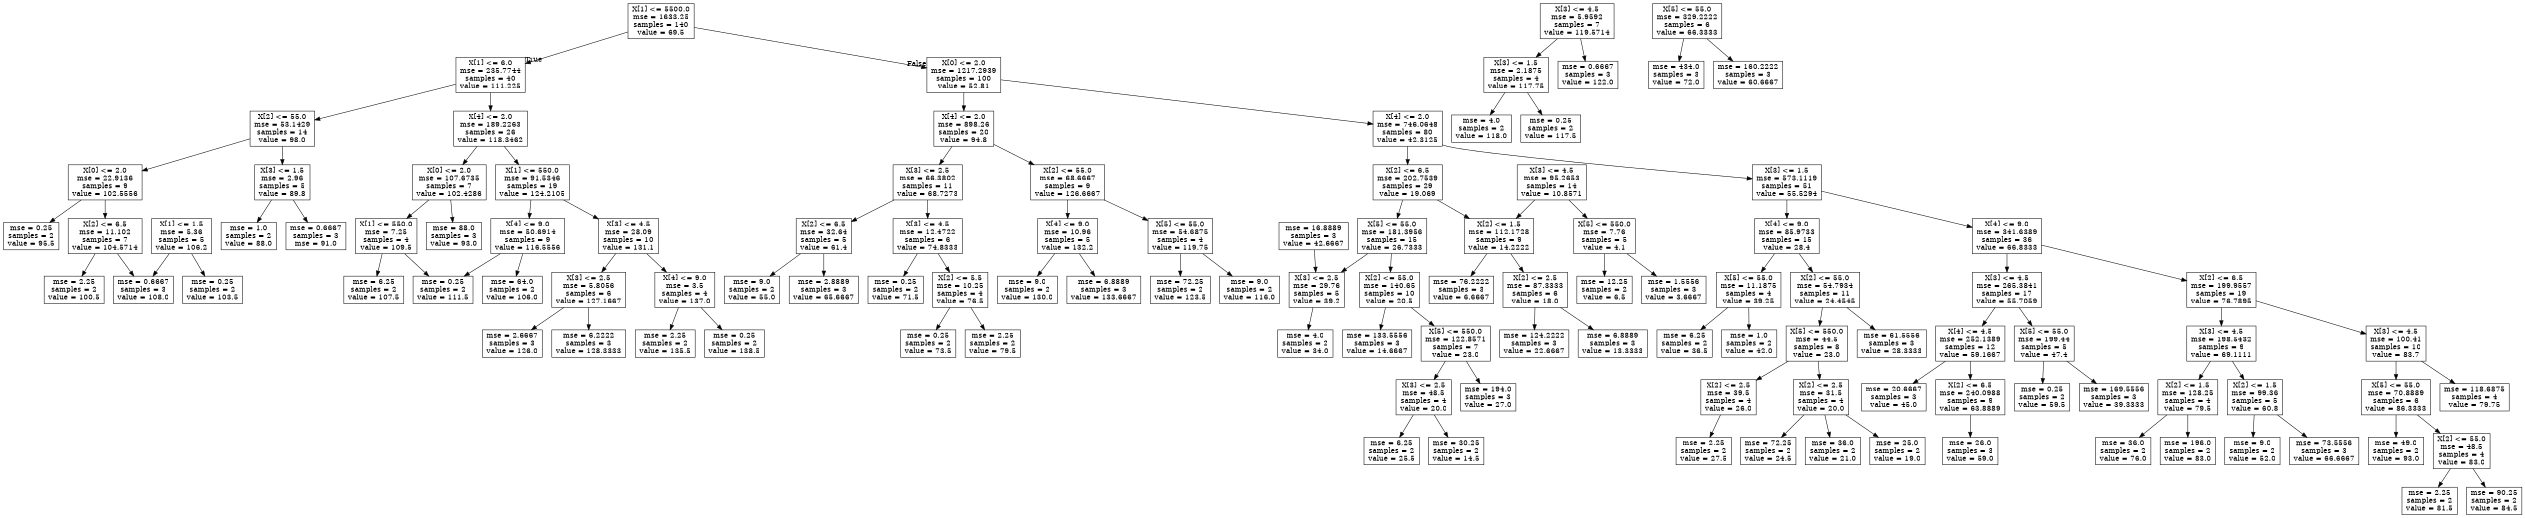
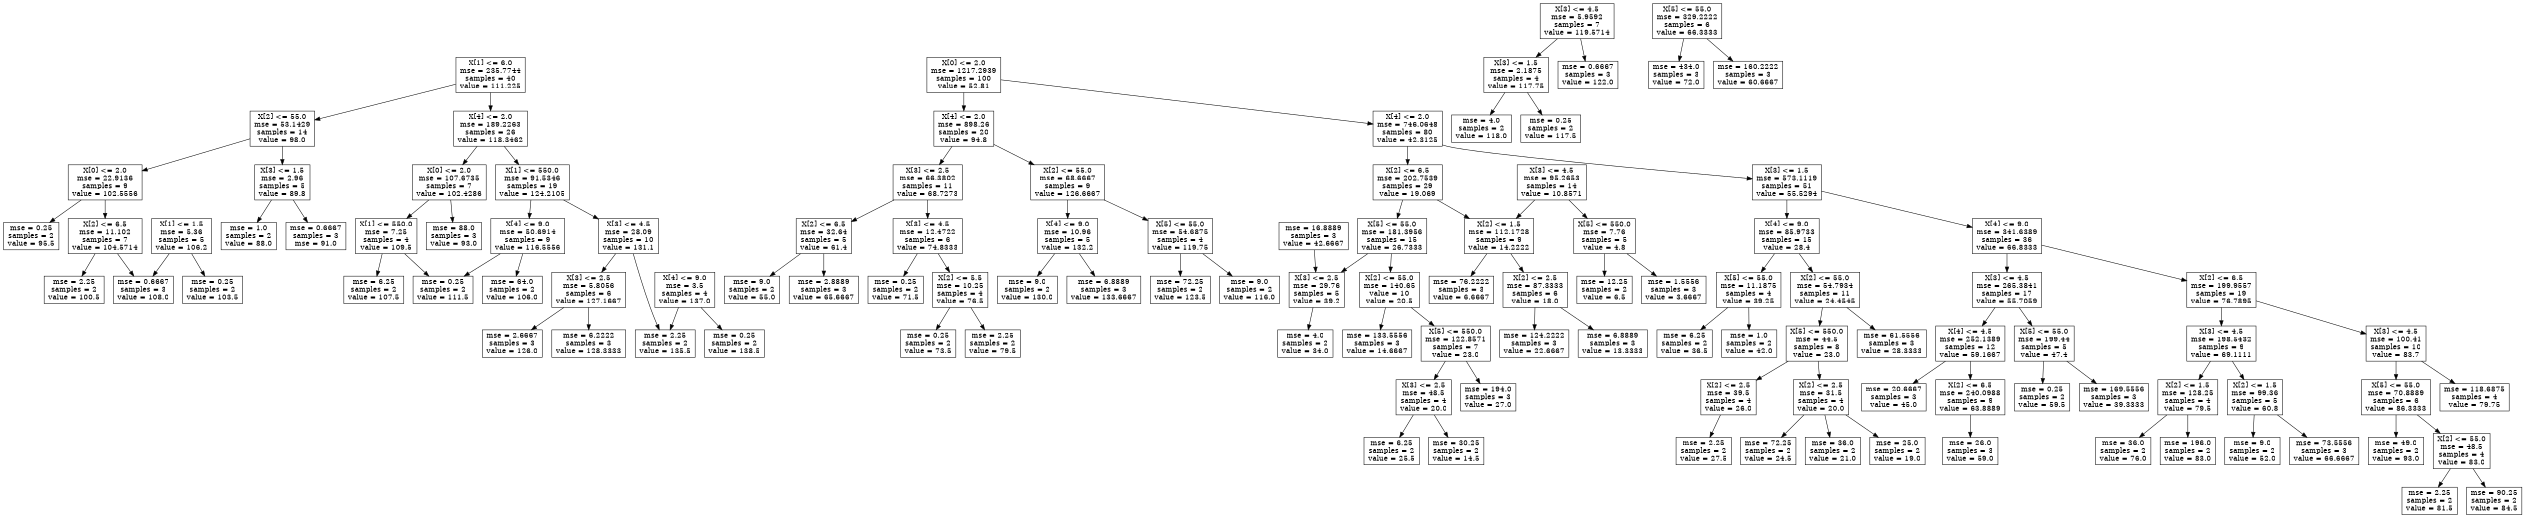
node "X[1] <= 5500.0 mse = 1633.25 samples = 140 value = 69.5": removed
node "X[5] <= 550.0 mse = 7.76 samples = 5 value = 4.1": label "X[5] <= 550.0 mse = 7.76 samples = 5 value = 4.1" -> "X[5] <= 550.0 mse = 7.76 samples = 5 value = 4.8"
edge "X[3] <= 4.5 mse = 28.09 samples = 10 value = 131.1" -> "X[4] <= 9.0 mse = 3.5 samples = 4 value = 137.0": now "X[3] <= 4.5 mse = 28.09 samples = 10 value = 131.1" -> "mse = 2.25 samples = 2 value = 135.5"
node "X[2] <= 55.0 mse = 140.65 samples = 10 value = 20.5": label "X[2] <= 55.0 mse = 140.65 samples = 10 value = 20.5" -> "X[2] <= 55.0 mse = 140.65 value = 10 value = 20.5"
